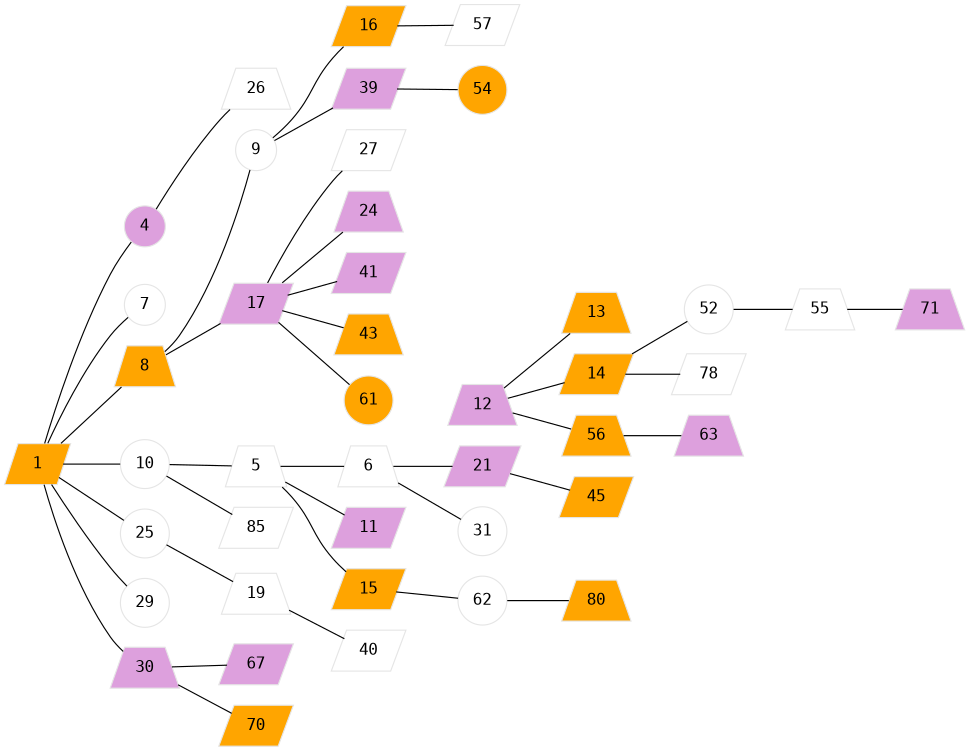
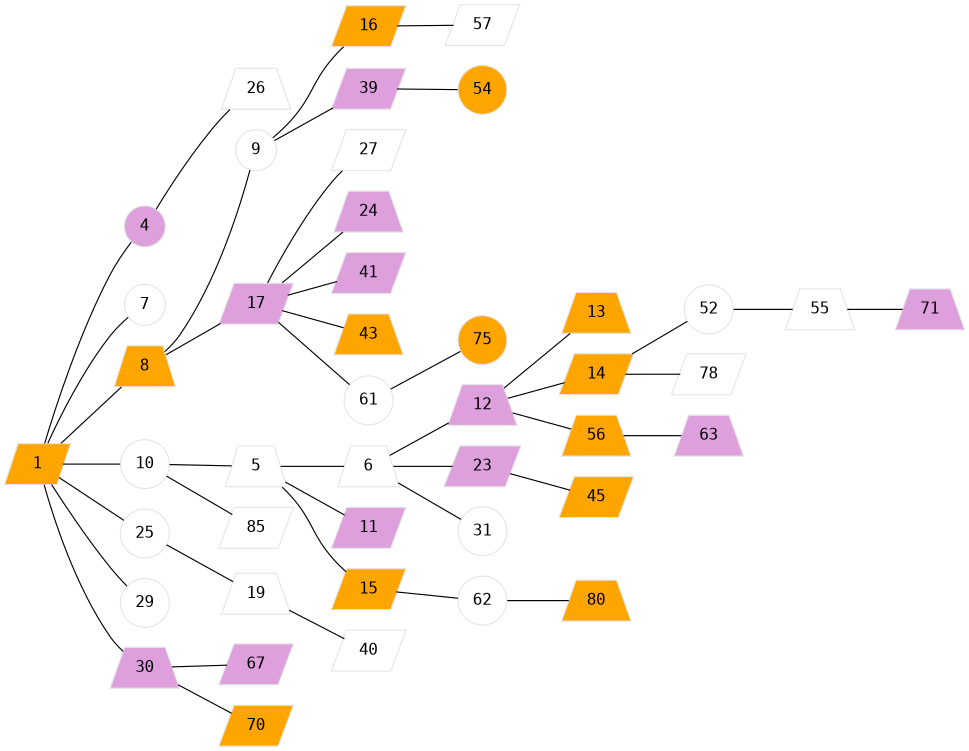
node "75": added
node "61": fillcolor orange -> white
edge "12" -- "6": added
node "21": label "21" -> "23"
